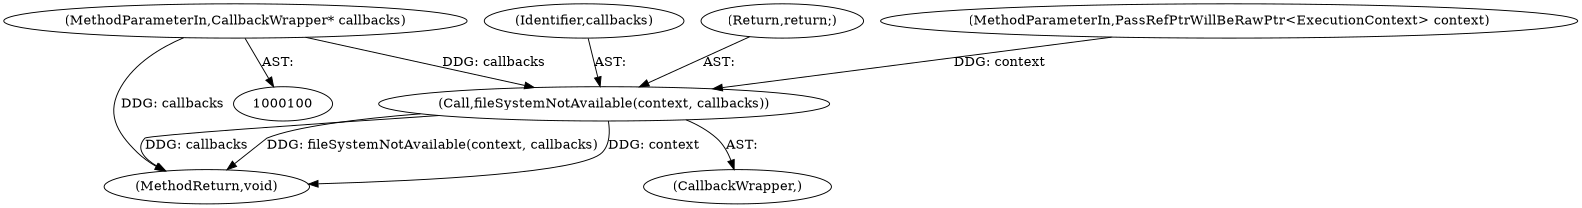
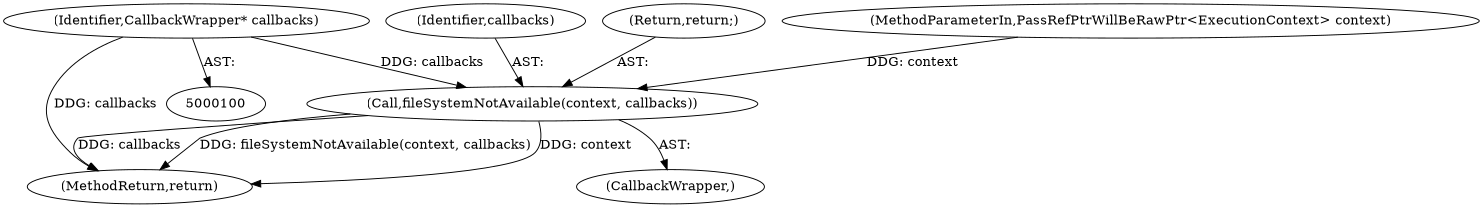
node "(MethodParameterIn,CallbackWrapper* callbacks)": label "(MethodParameterIn,CallbackWrapper* callbacks)" -> "(Identifier,CallbackWrapper* callbacks)"
node "1000100": label "1000100" -> "5000100"
node "(MethodReturn,void)": label "(MethodReturn,void)" -> "(MethodReturn,return)"
